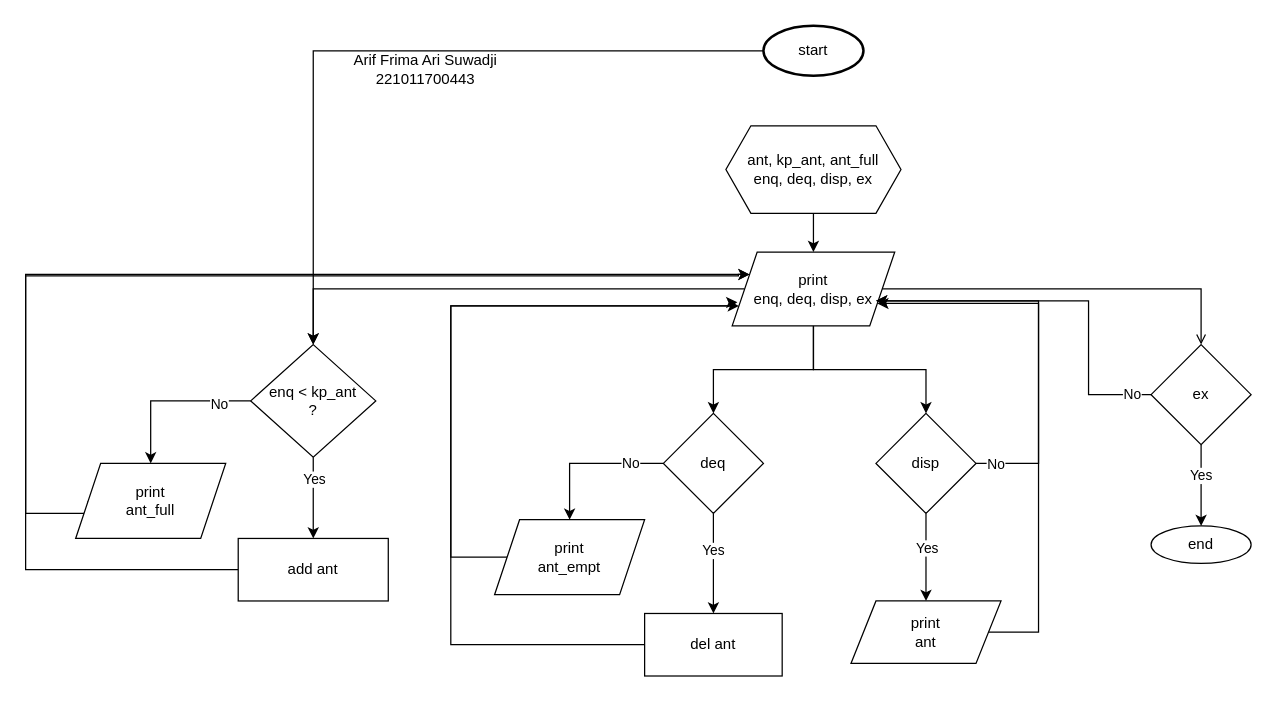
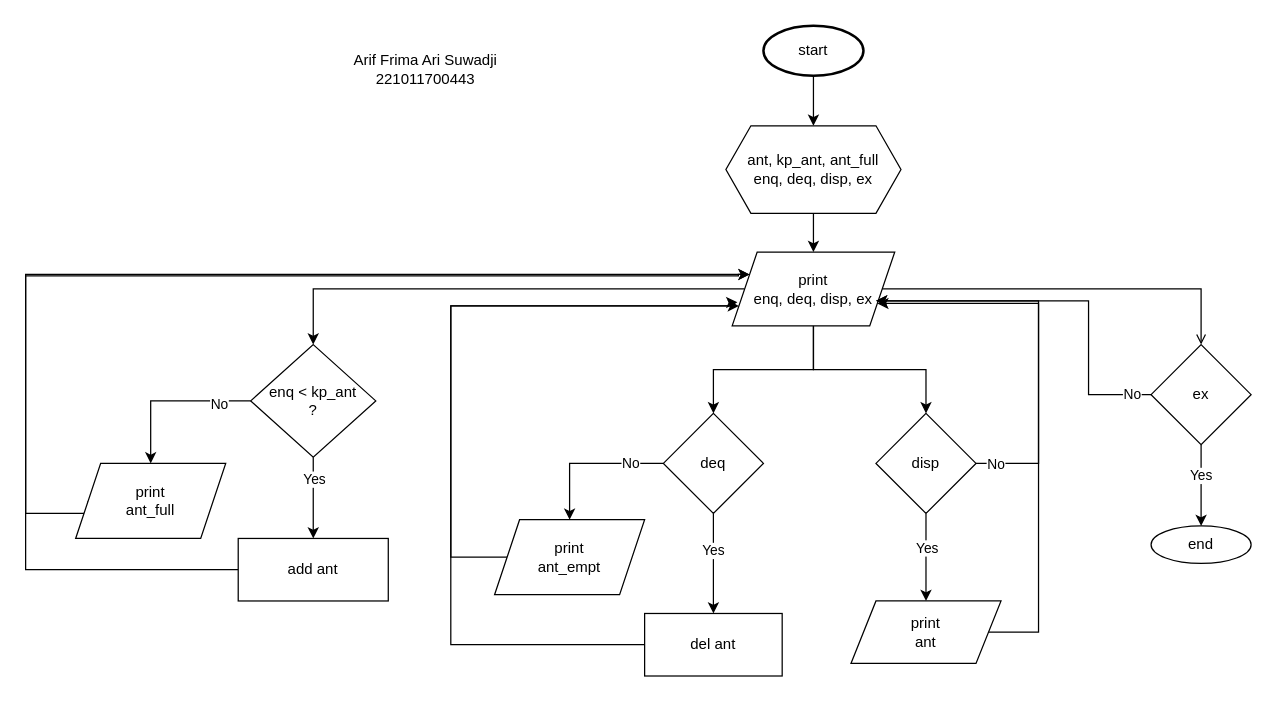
edge "start" -> "enq < kp_ant ?": now "start" -> "ant, kp_ant, ant_full enq, deq, disp, ex"
